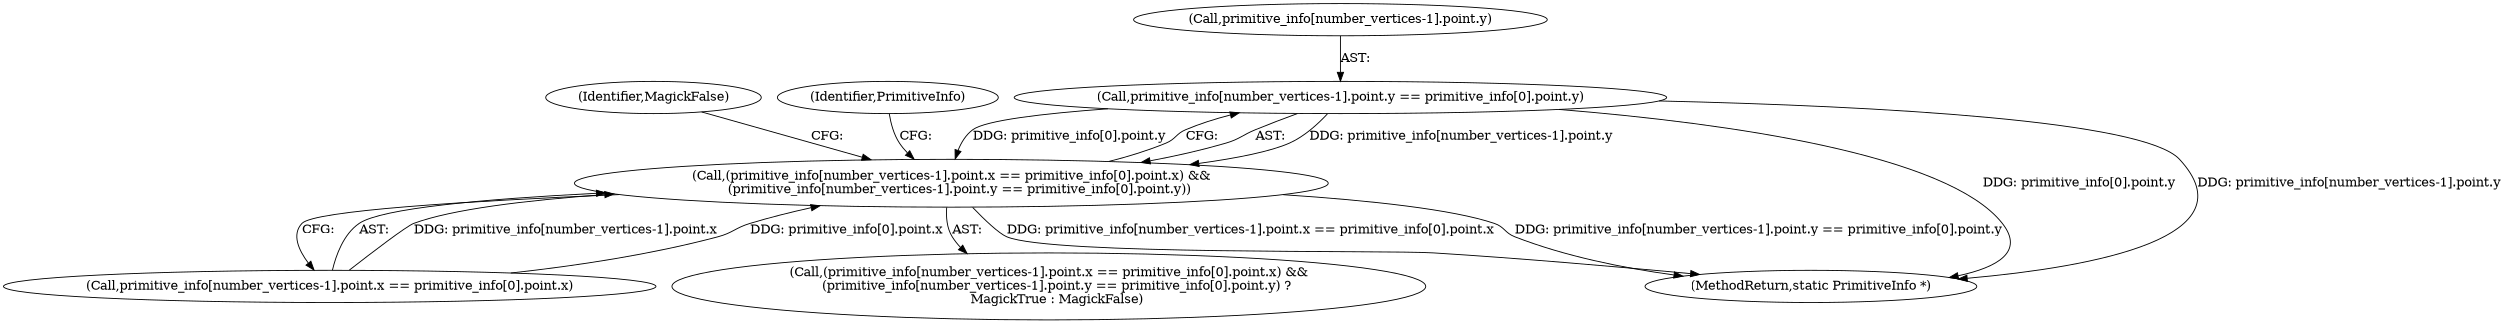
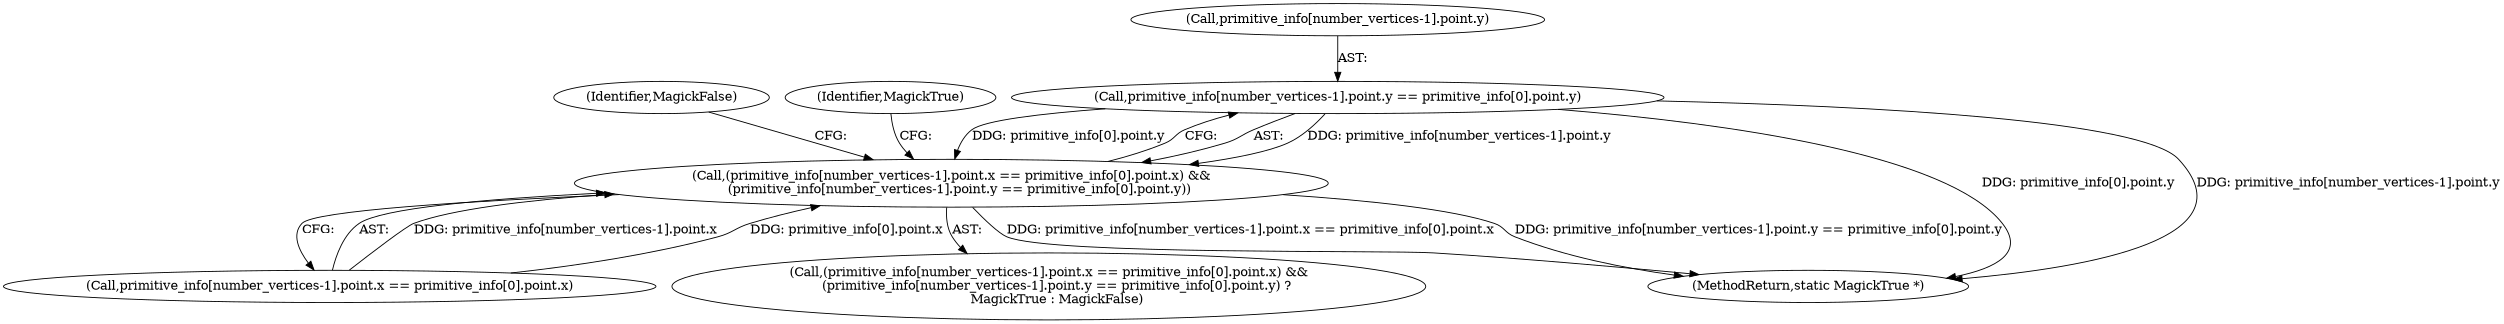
node "(Identifier,PrimitiveInfo)": label "(Identifier,PrimitiveInfo)" -> "(Identifier,MagickTrue)"
node "(MethodReturn,static PrimitiveInfo *)": label "(MethodReturn,static PrimitiveInfo *)" -> "(MethodReturn,static MagickTrue *)"
